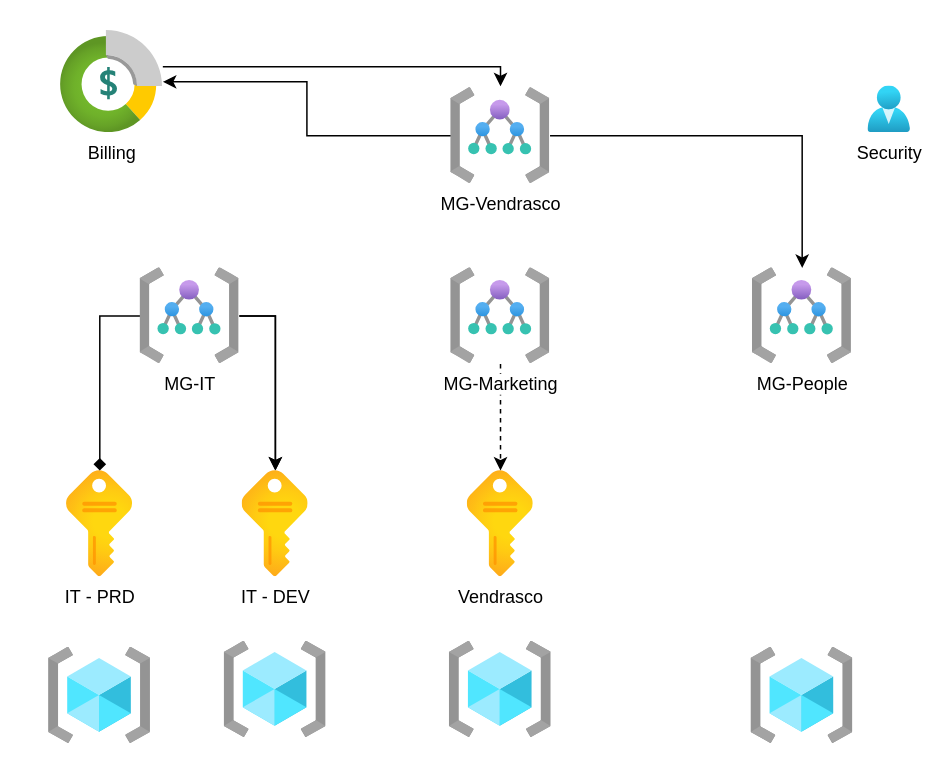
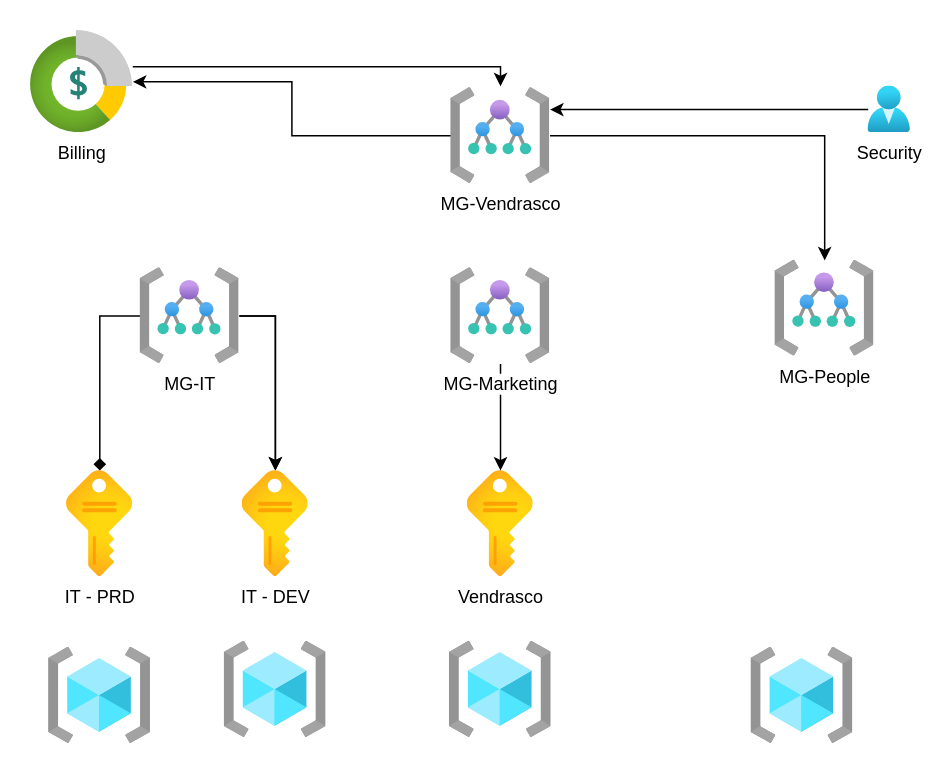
node "Billing": moved (112, 82) -> (82, 82)
edge "Security" -> "MG-Vendrasco": added
node "MG-People": moved (802, 316) -> (824, 308)
edge "MG-Marketing" -> "Vendrasco": style dashed -> solid
